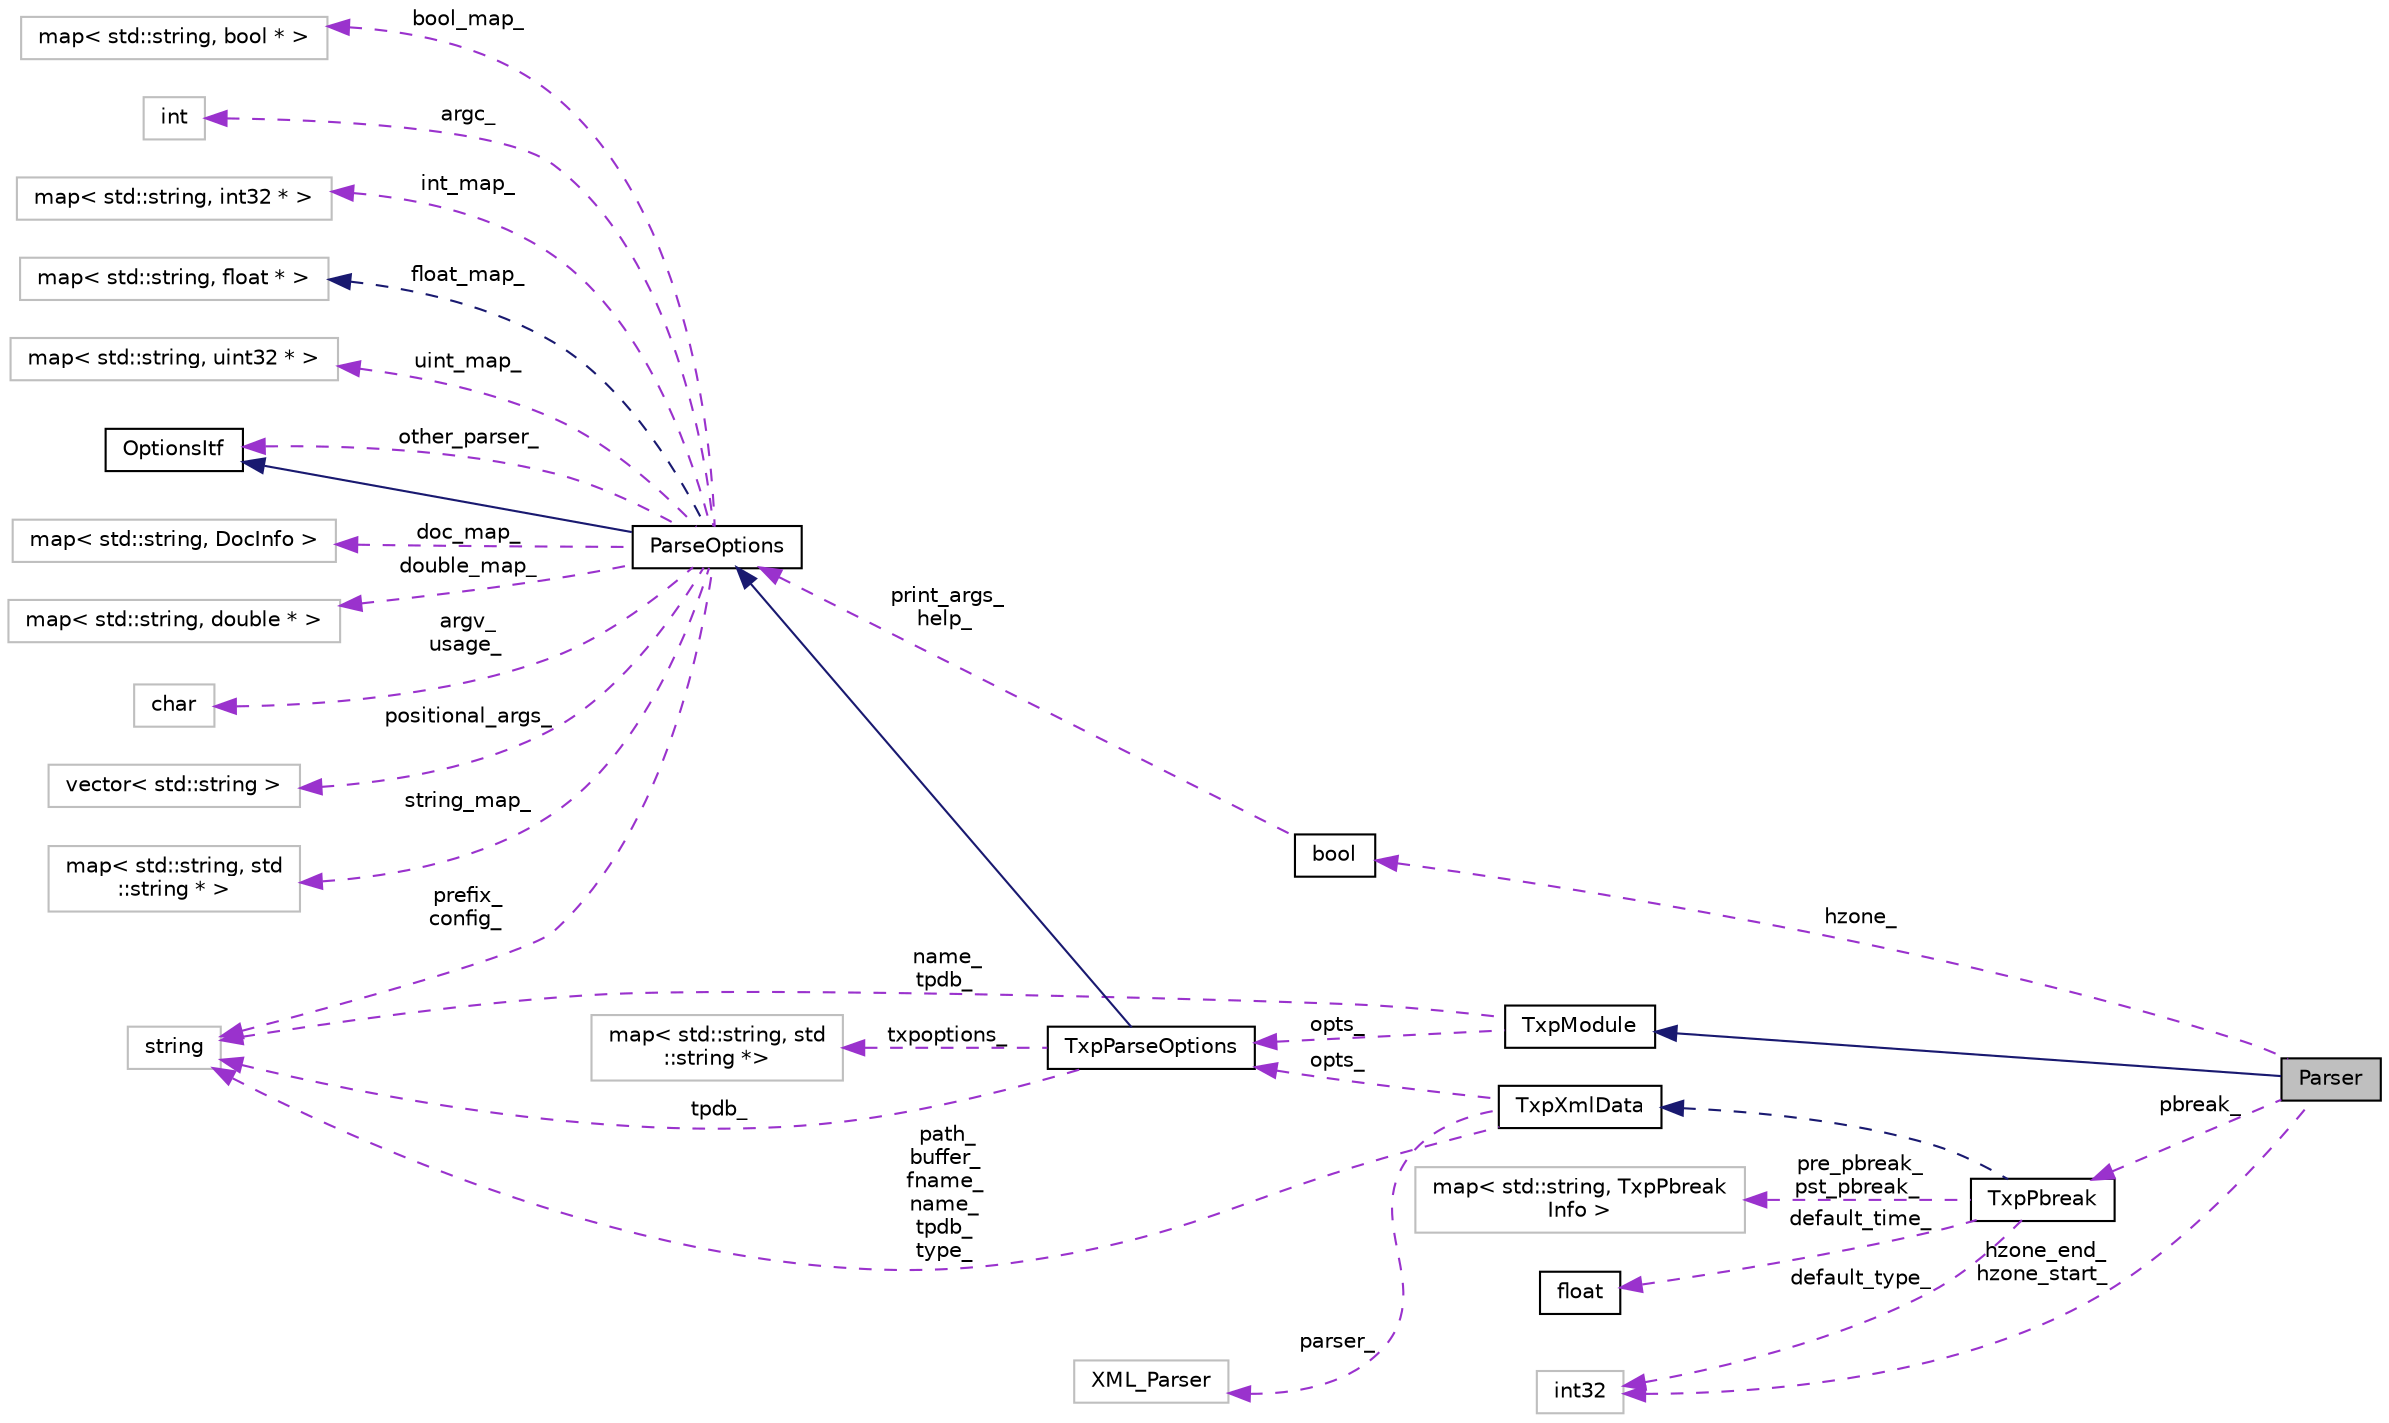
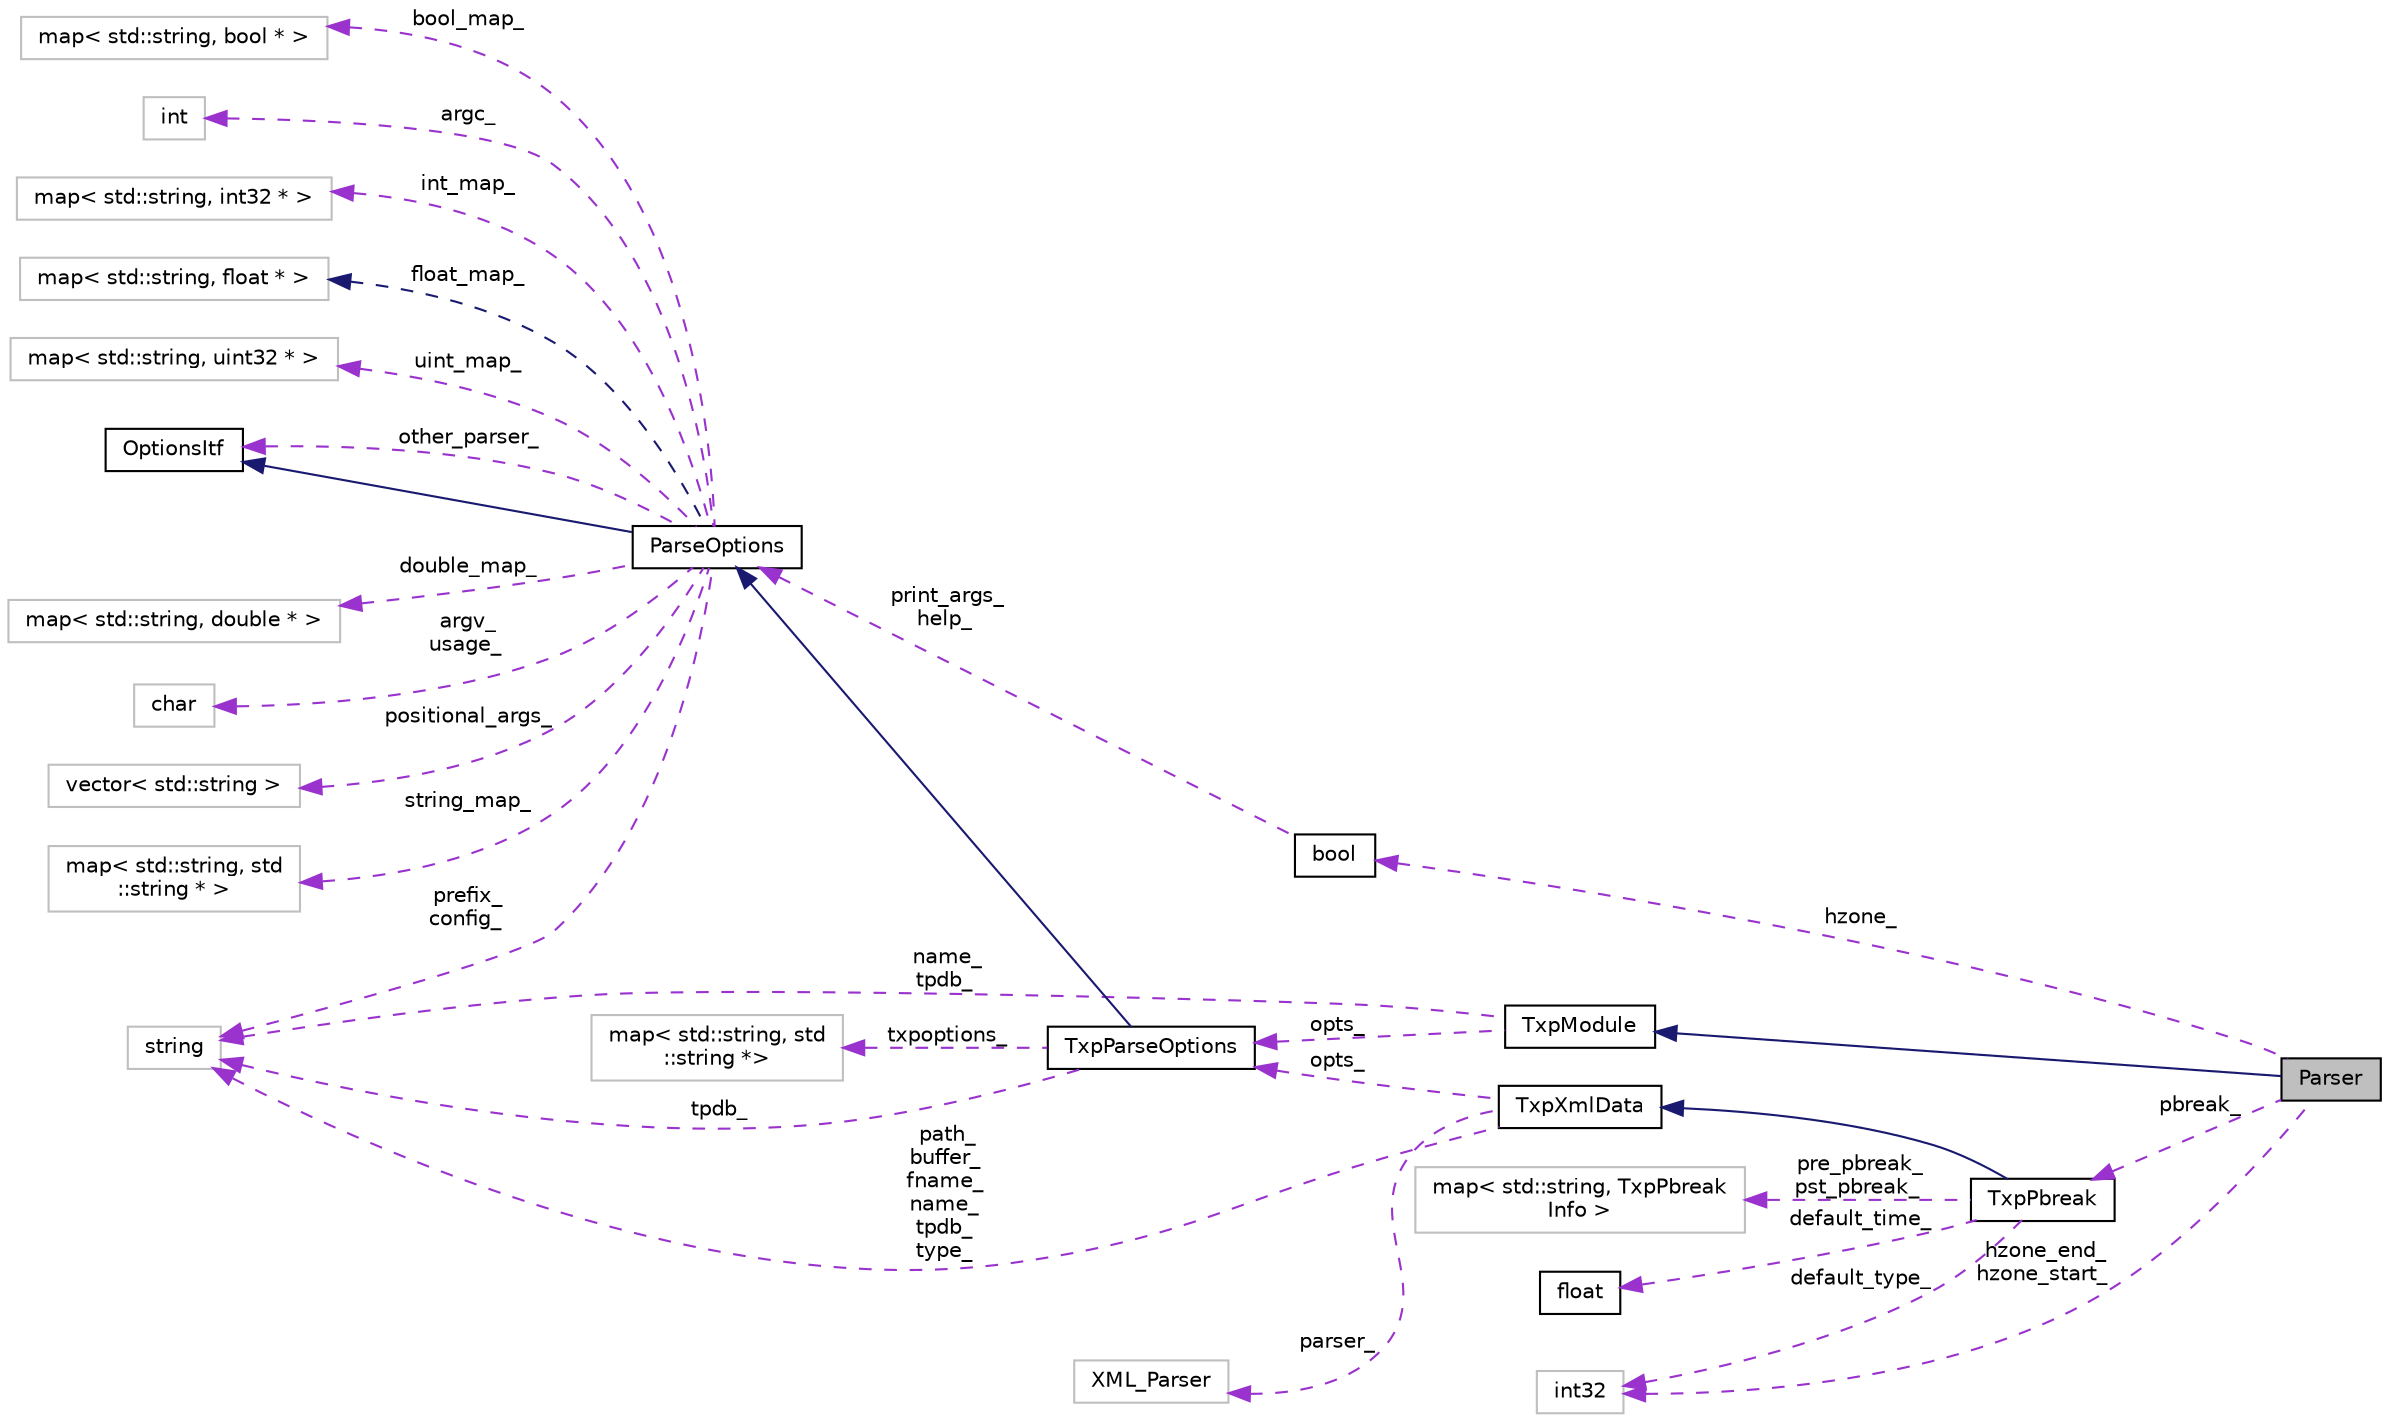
node "map< std::string, DocInfo >": removed
edge "TxpPbreak" -> "TxpXmlData": style dashed -> solid
